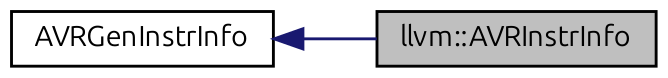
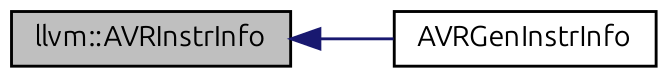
edge "llvm::AVRInstrInfo" -> "AVRGenInstrInfo": reversed
